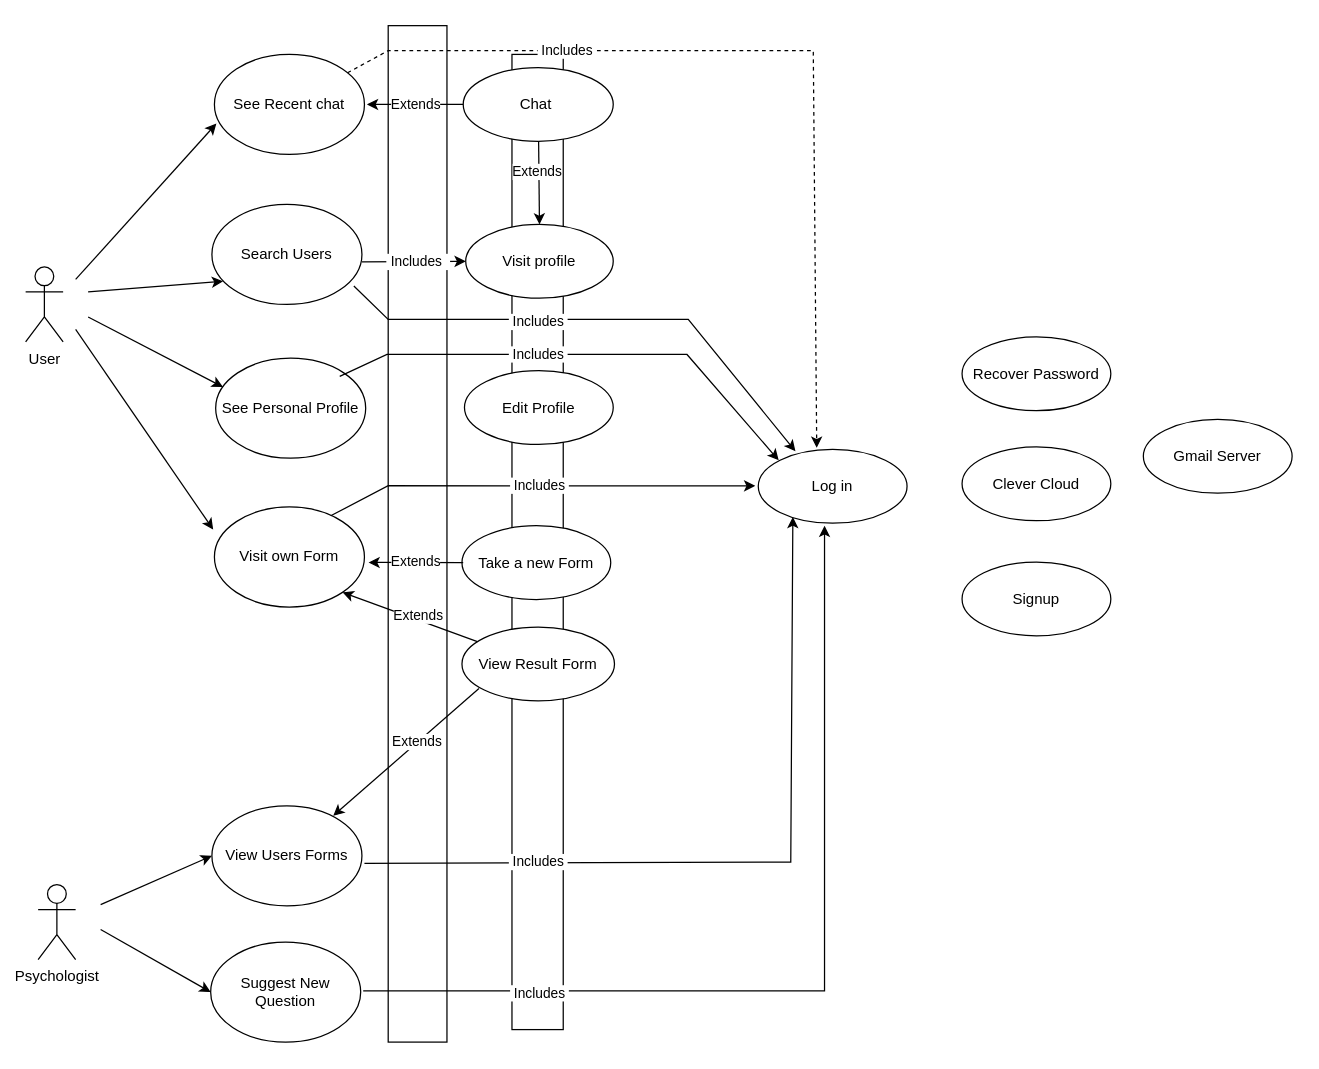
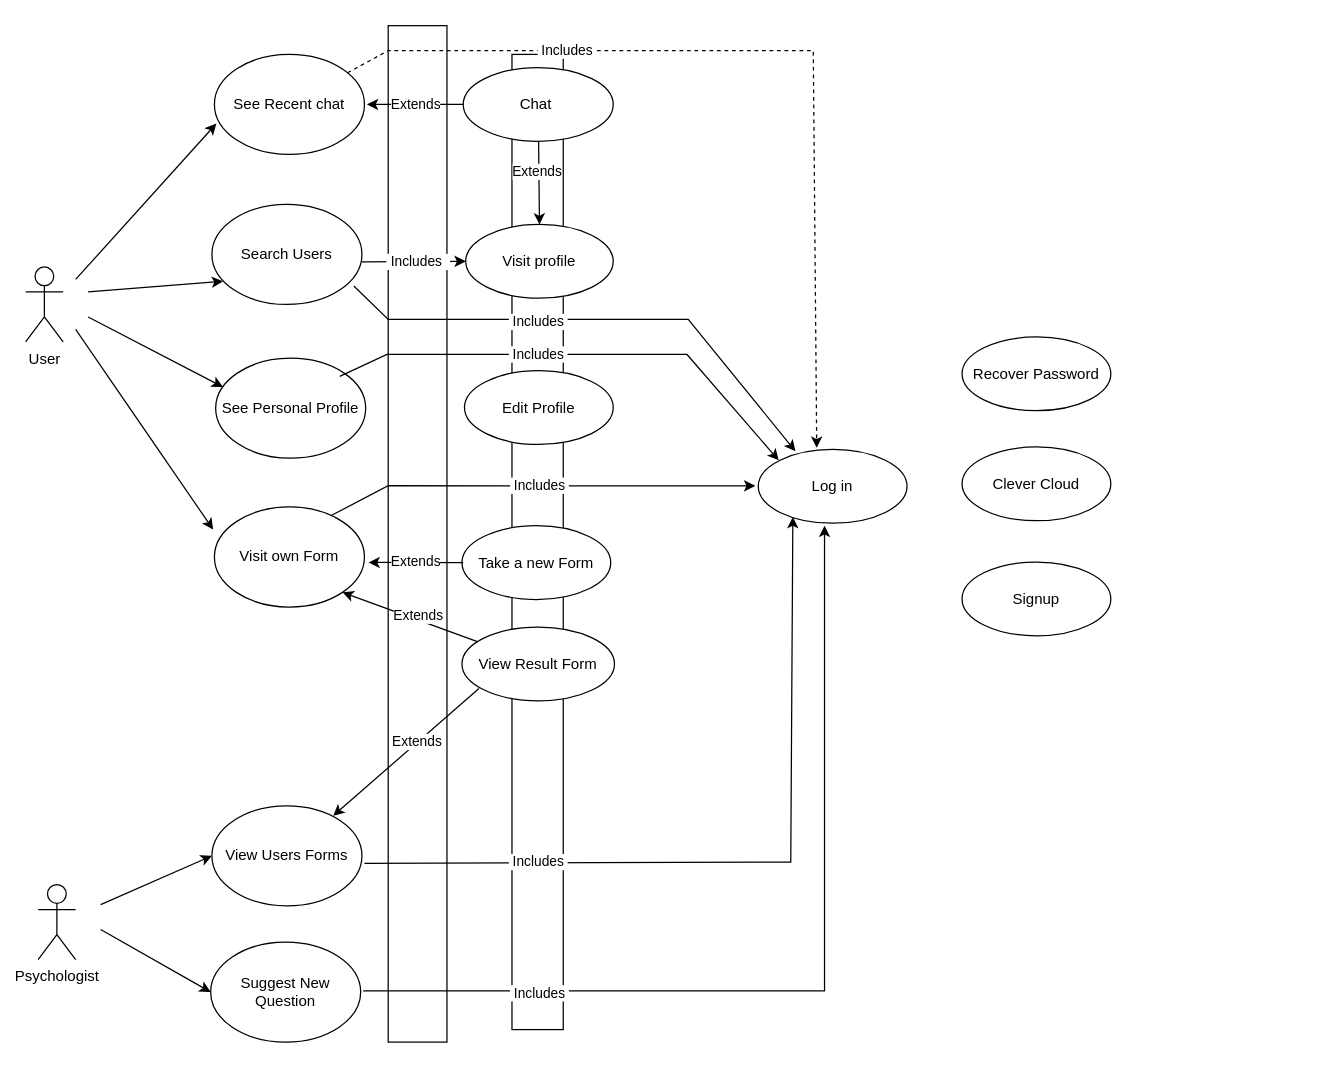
node "Gmail Server": removed
